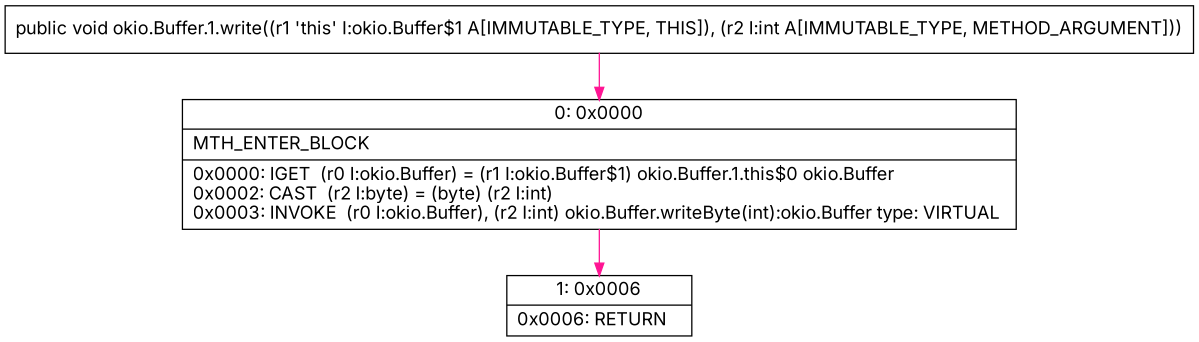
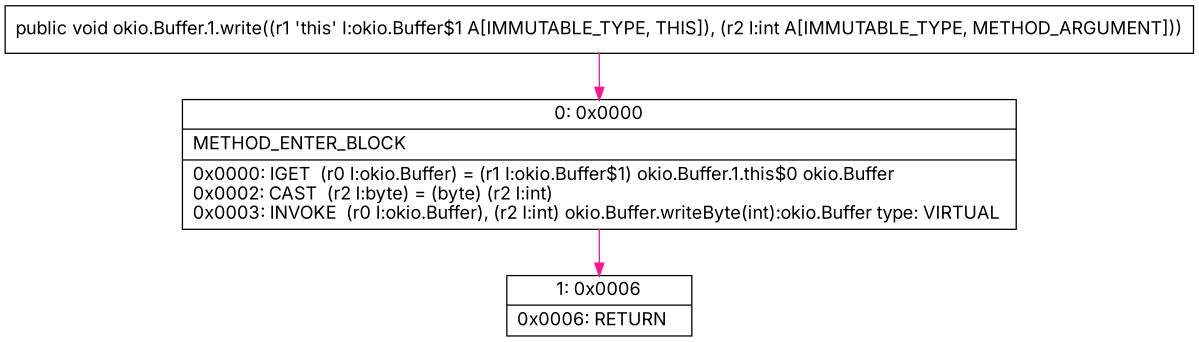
node "0: 0x0000": text "MTH_ENTER_BLOCK" -> "METHOD_ENTER_BLOCK"
